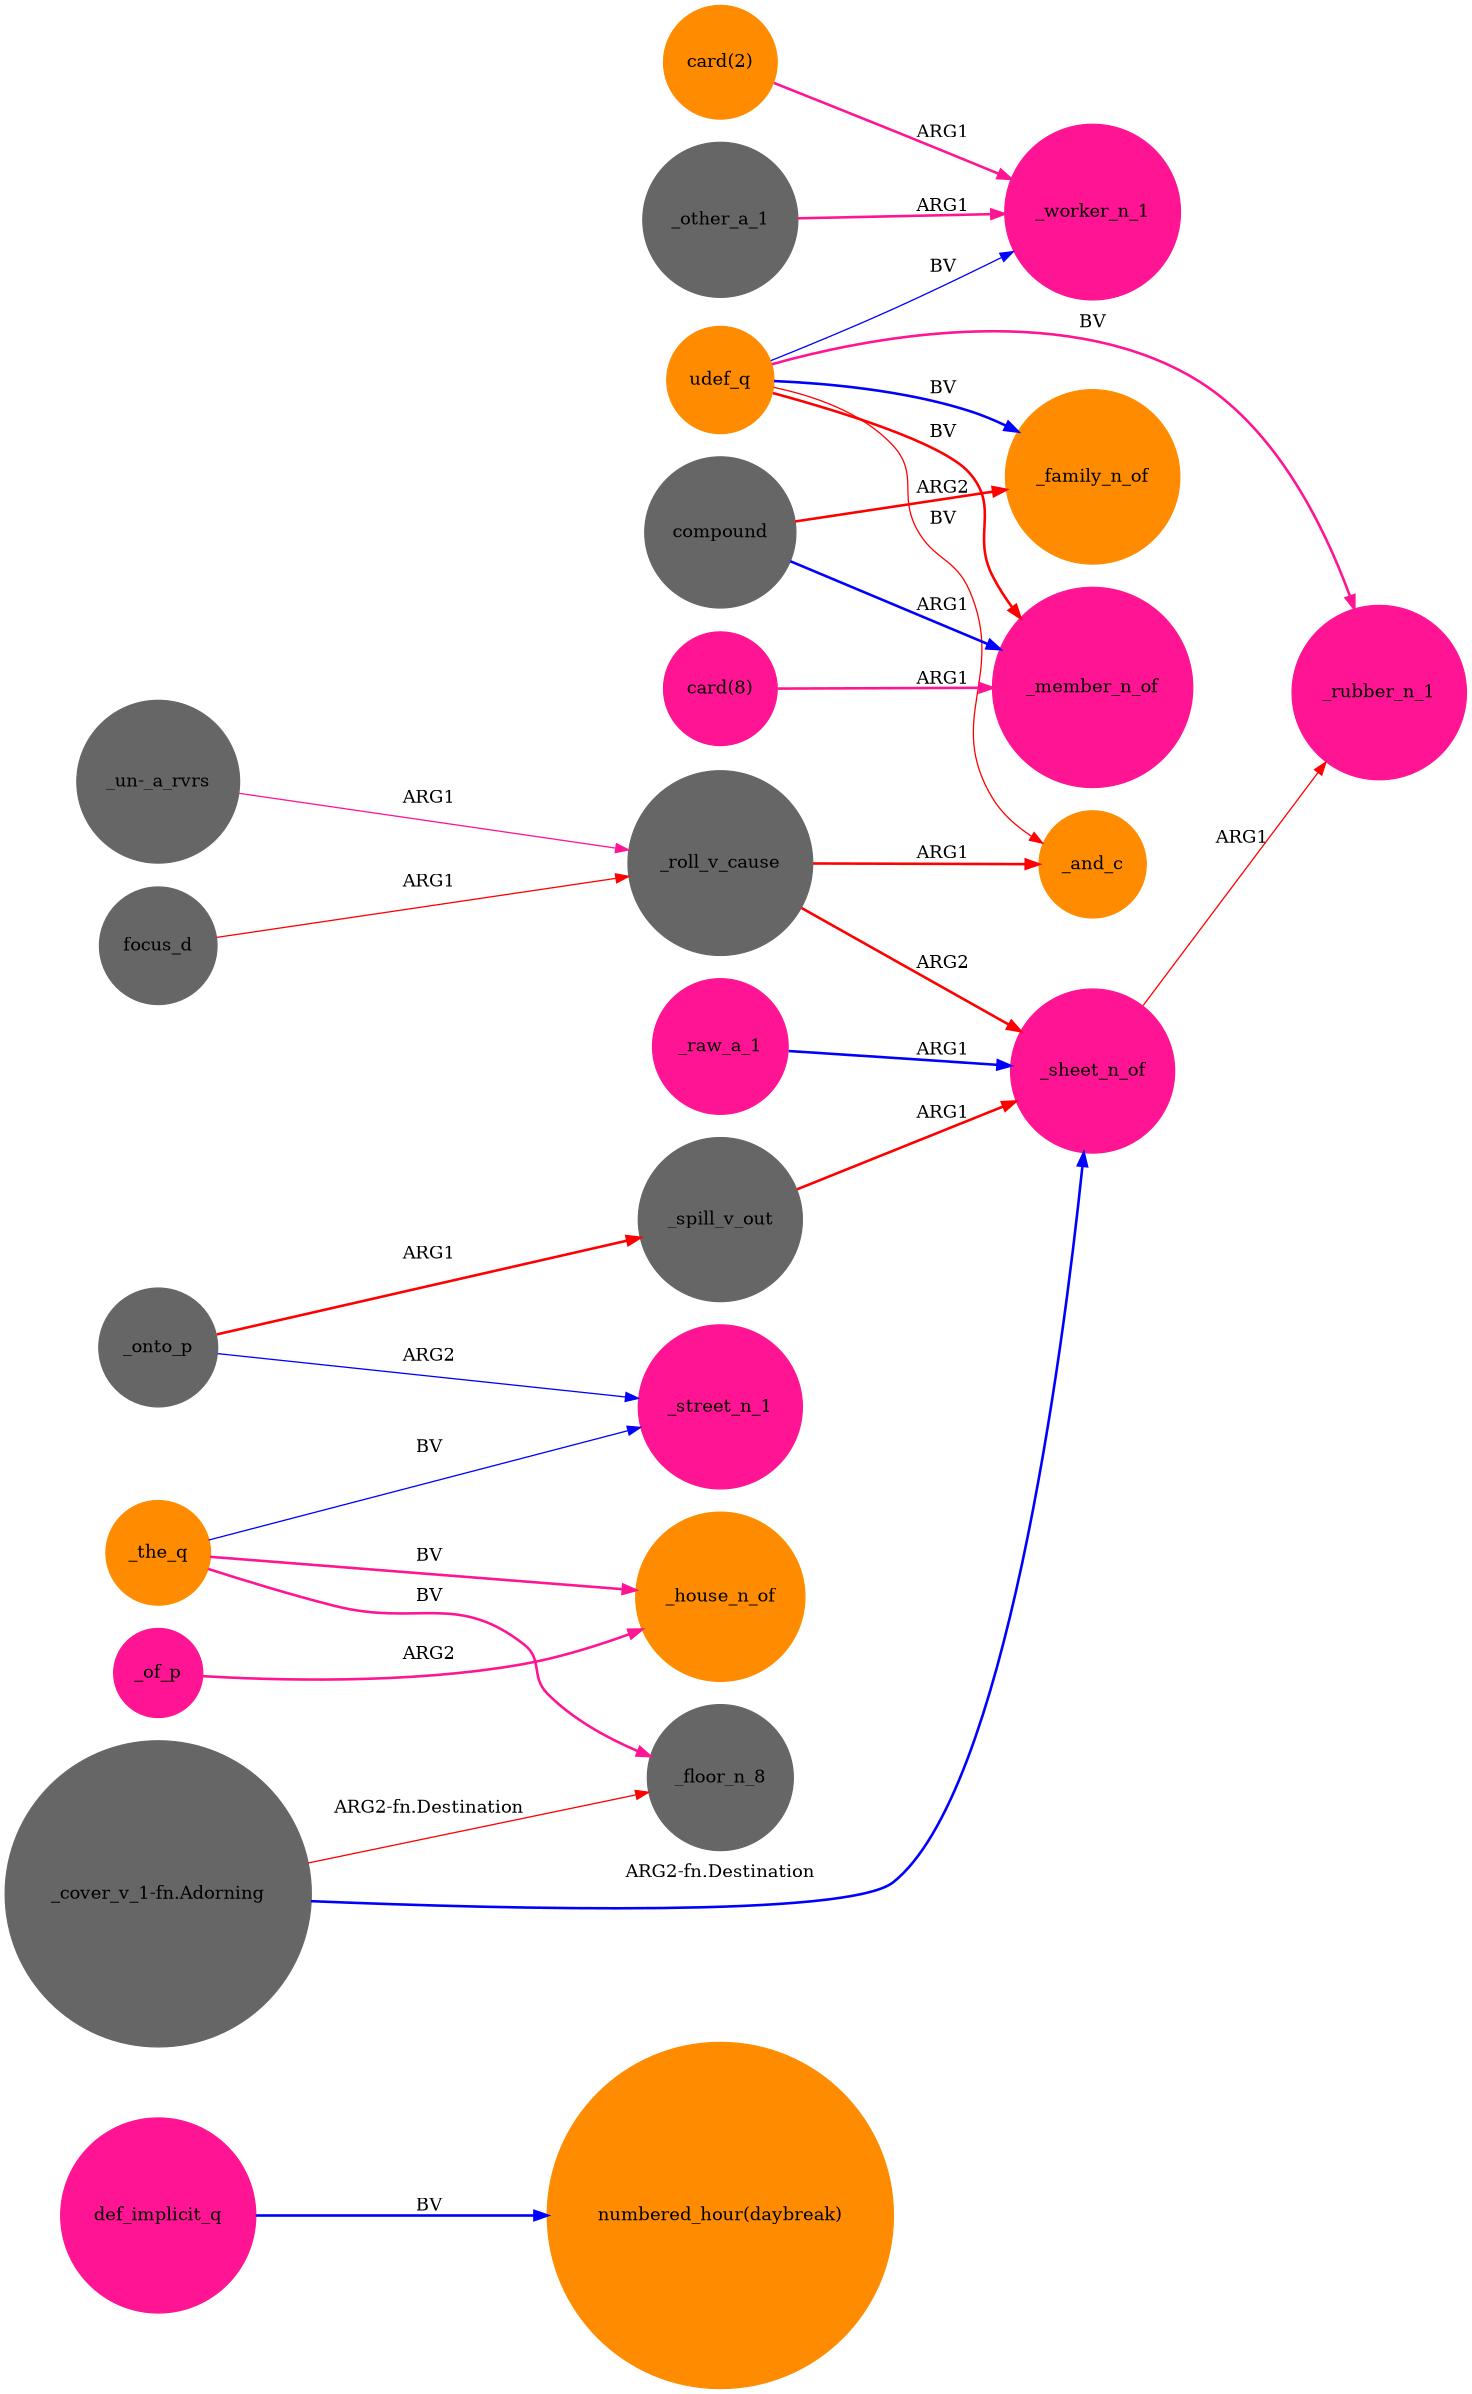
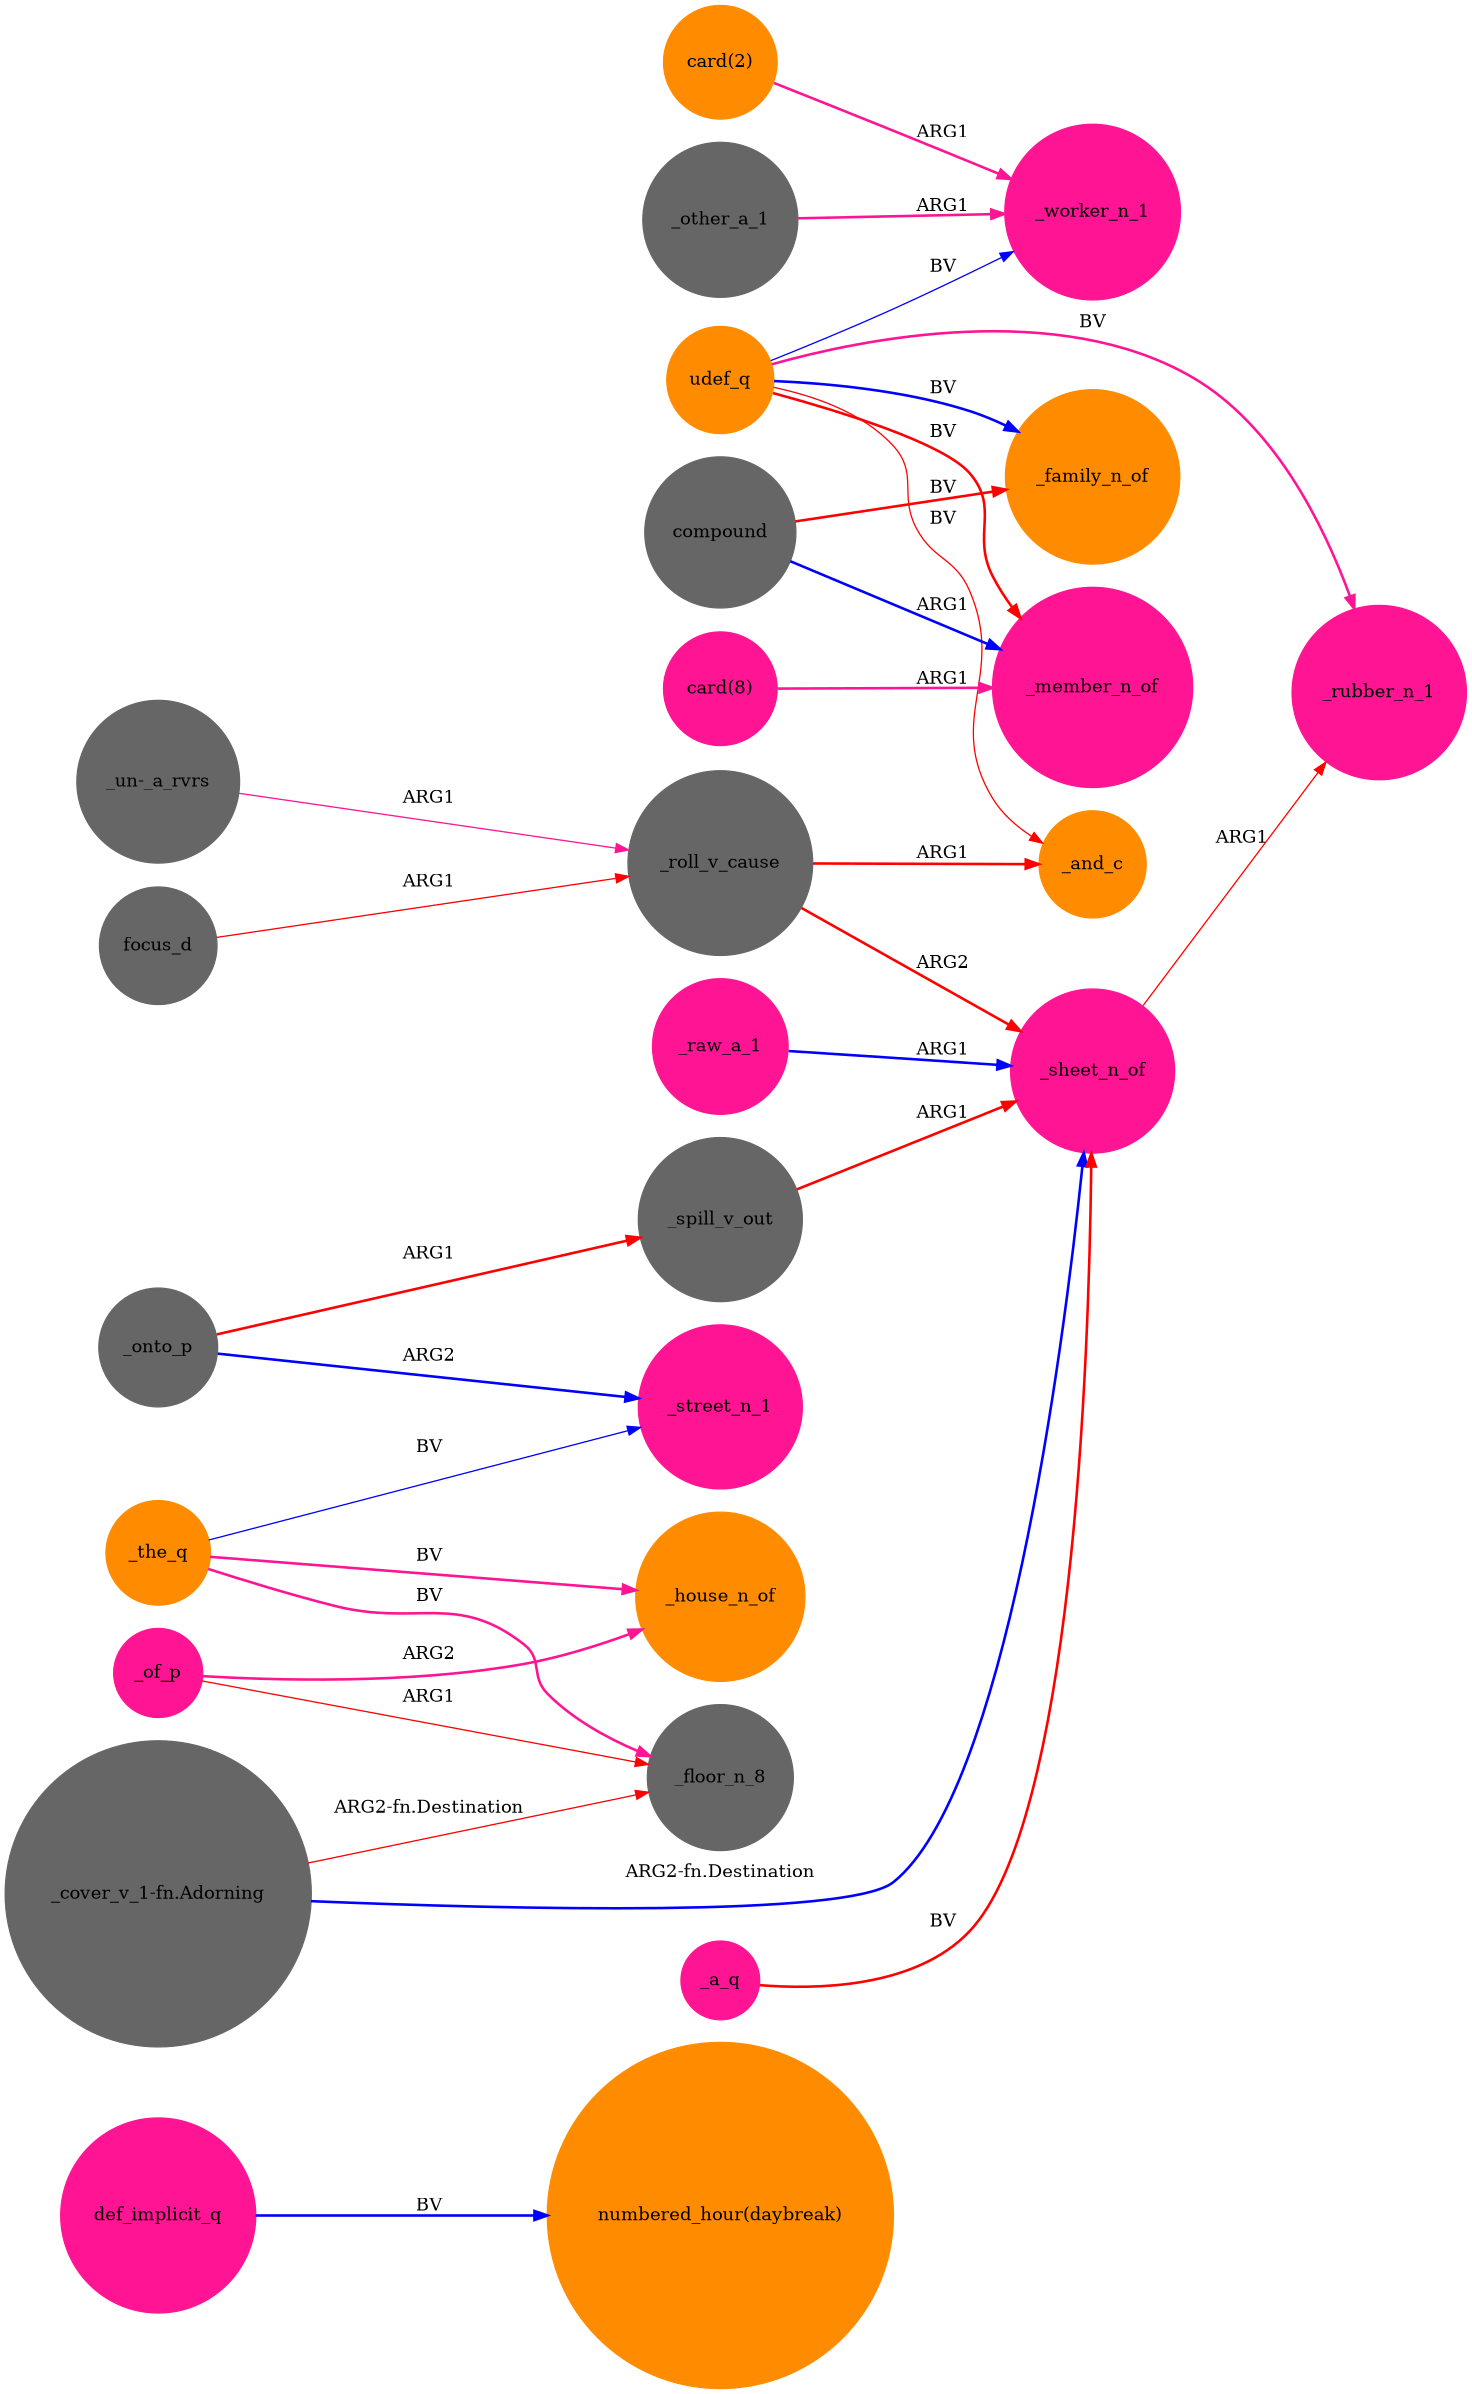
edge "compound" -> "_family_n_of": label "ARG2" -> "BV"
edge "_onto_p" -> "_street_n_1": style solid -> bold
edge "_of_p" -> "_floor_n_8": added, label "ARG1"
node "_a_q": added
